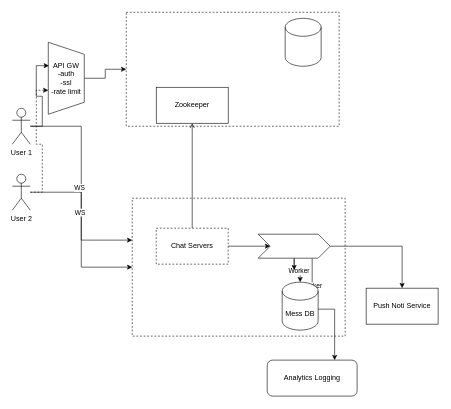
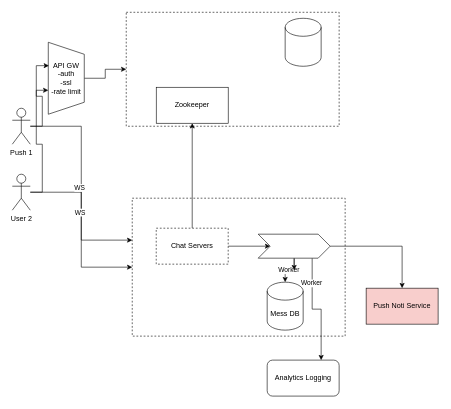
edge "Chat Servers" -> "Zookeeper": arrowhead open -> classic
edge "User 2" -> "API GW -auth -ssl -rate limit": style dashed -> solid
node "User 1": label "User 1" -> "Push 1"
node "Mess DB": moved (300, 306) -> (285, 306)
node "Push Noti Service": fillcolor #ffffff -> #f8cecc
node "Analytics Logging": size 90x36 -> 72x36
